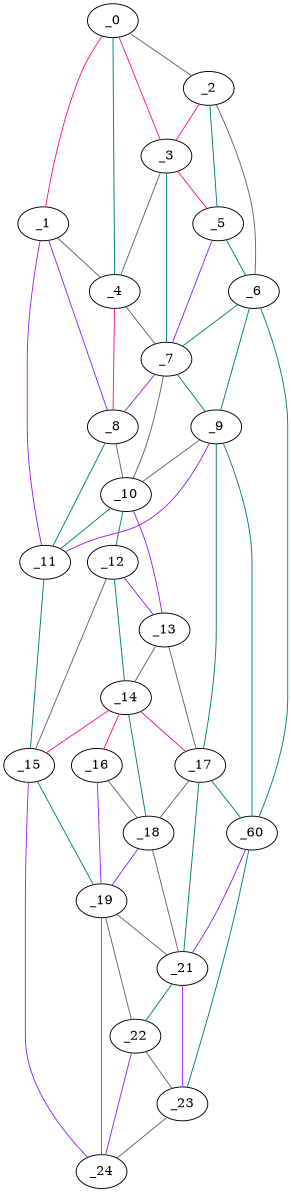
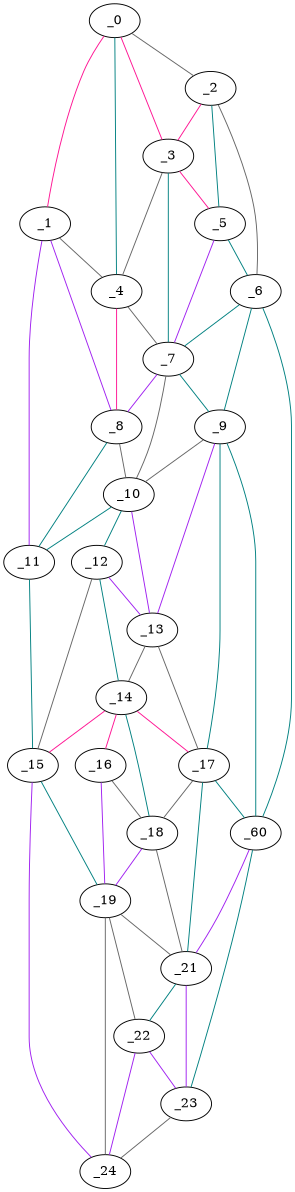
edge "_9" -- "_11": now "_9" -- "_13"
edge "_22" -- "_23": color gray40 -> purple
